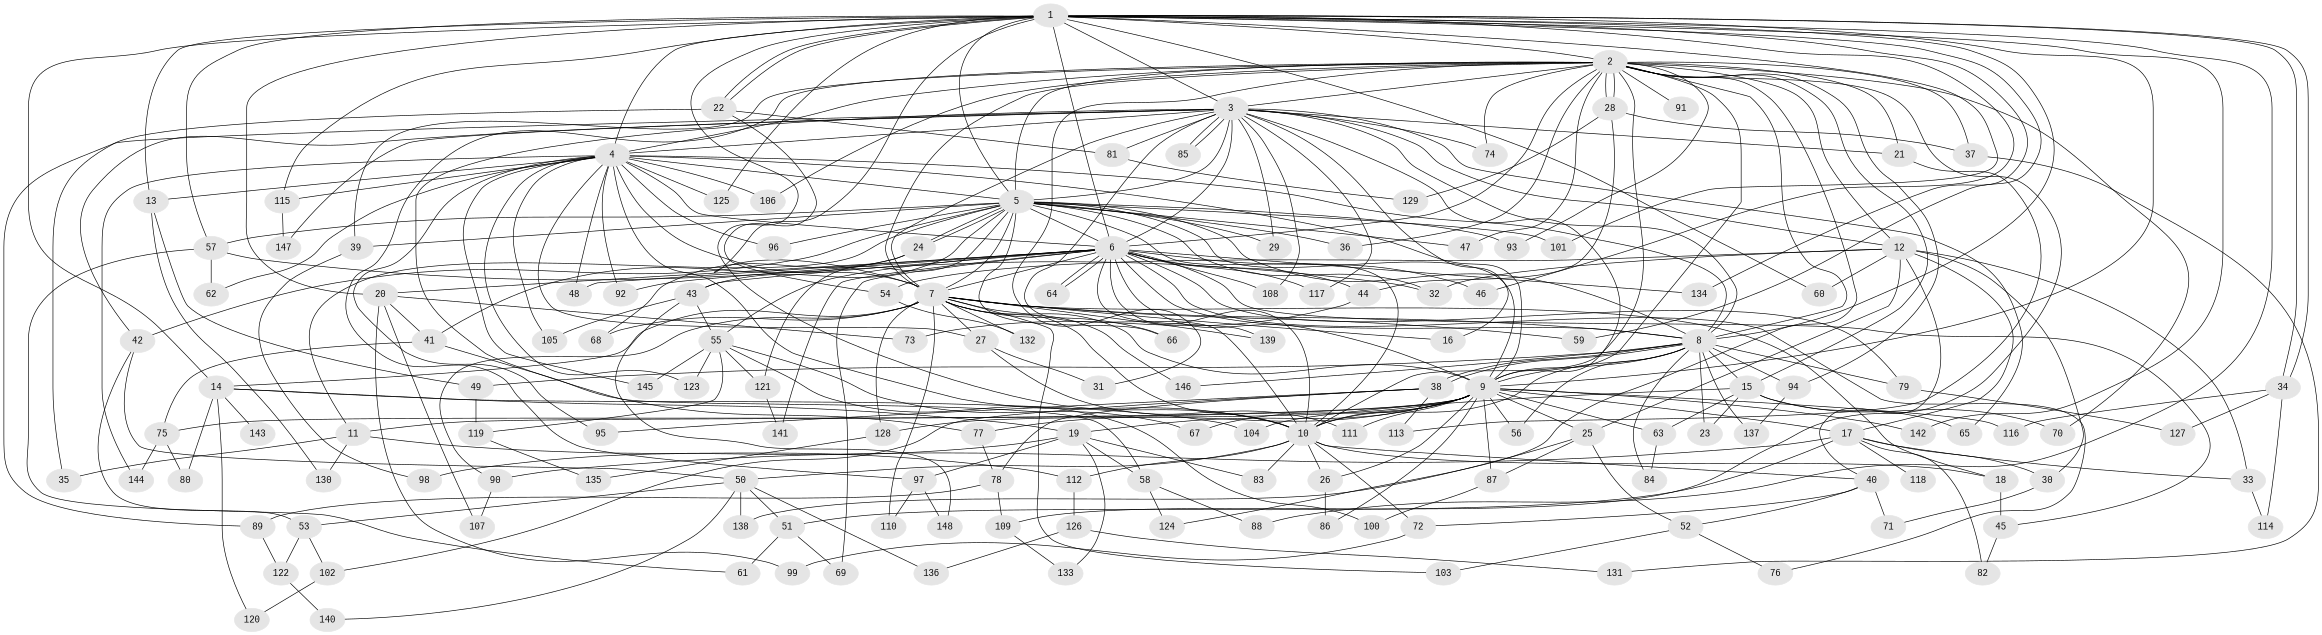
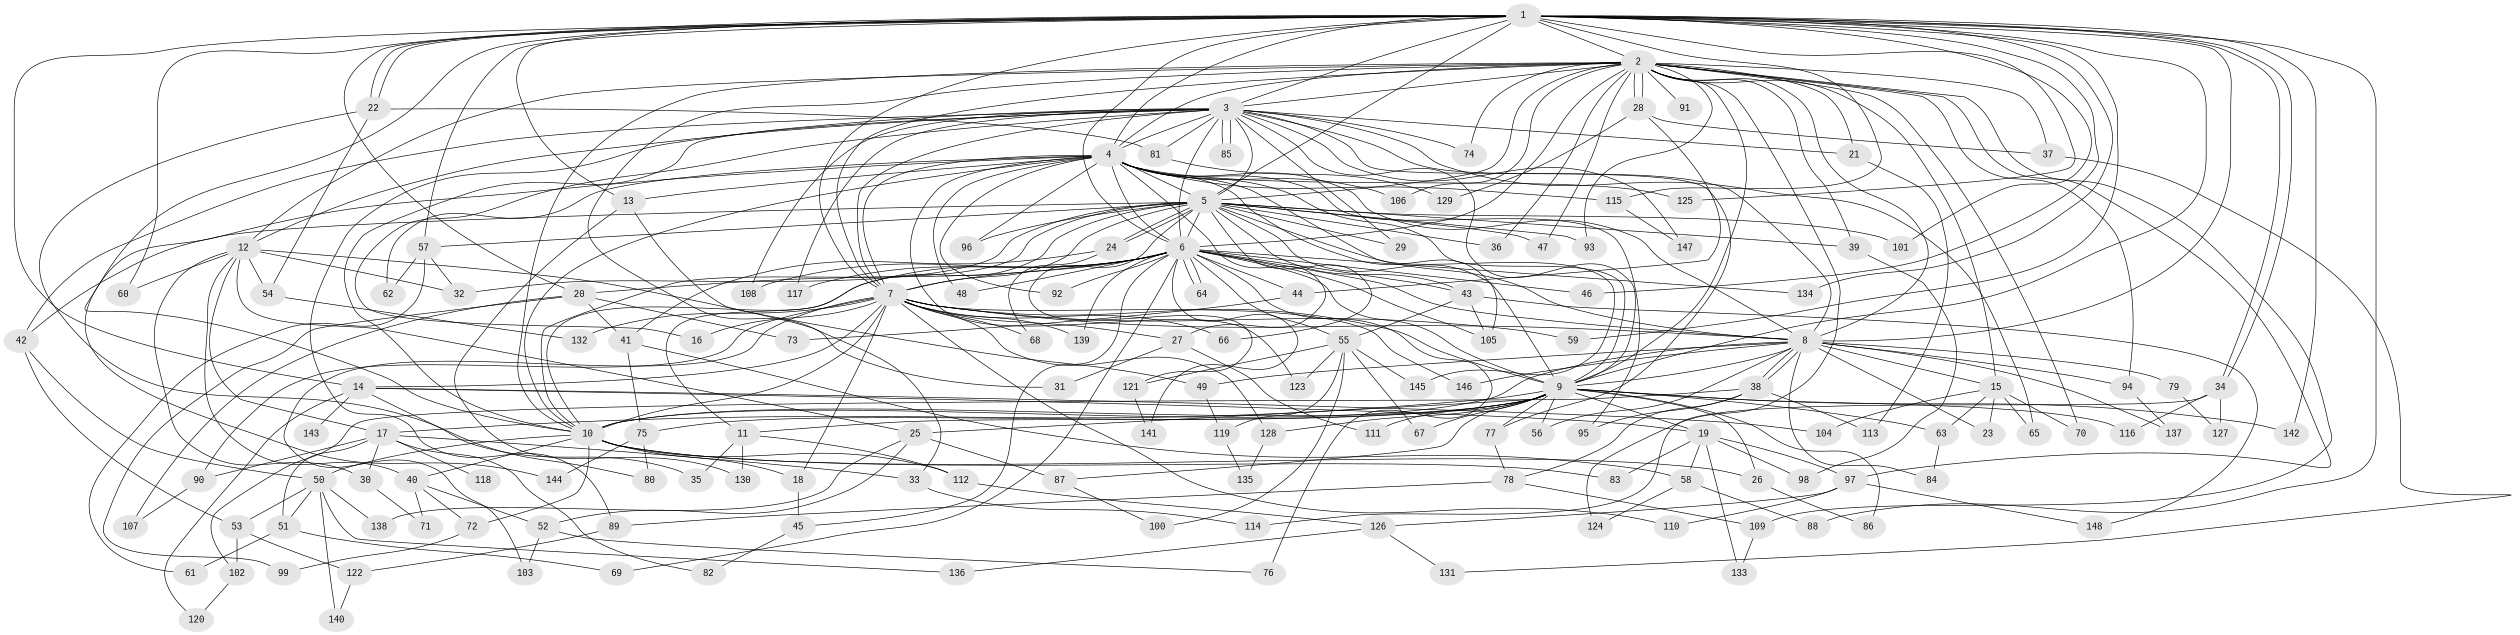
edge "6" -- "79": now "6" -- "105"
edge "97" -- "126": added
